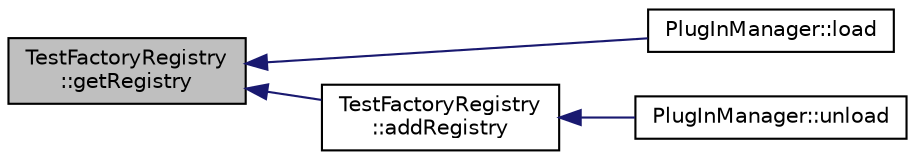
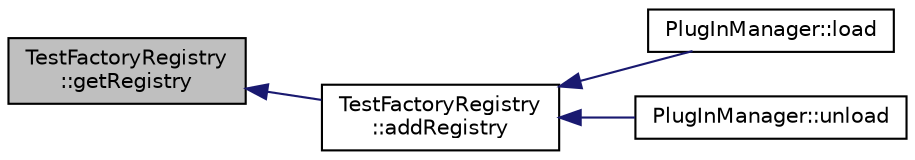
edge "PlugInManager::load" -> "TestFactoryRegistry ::getRegistry": now "PlugInManager::load" -> "TestFactoryRegistry ::addRegistry"
